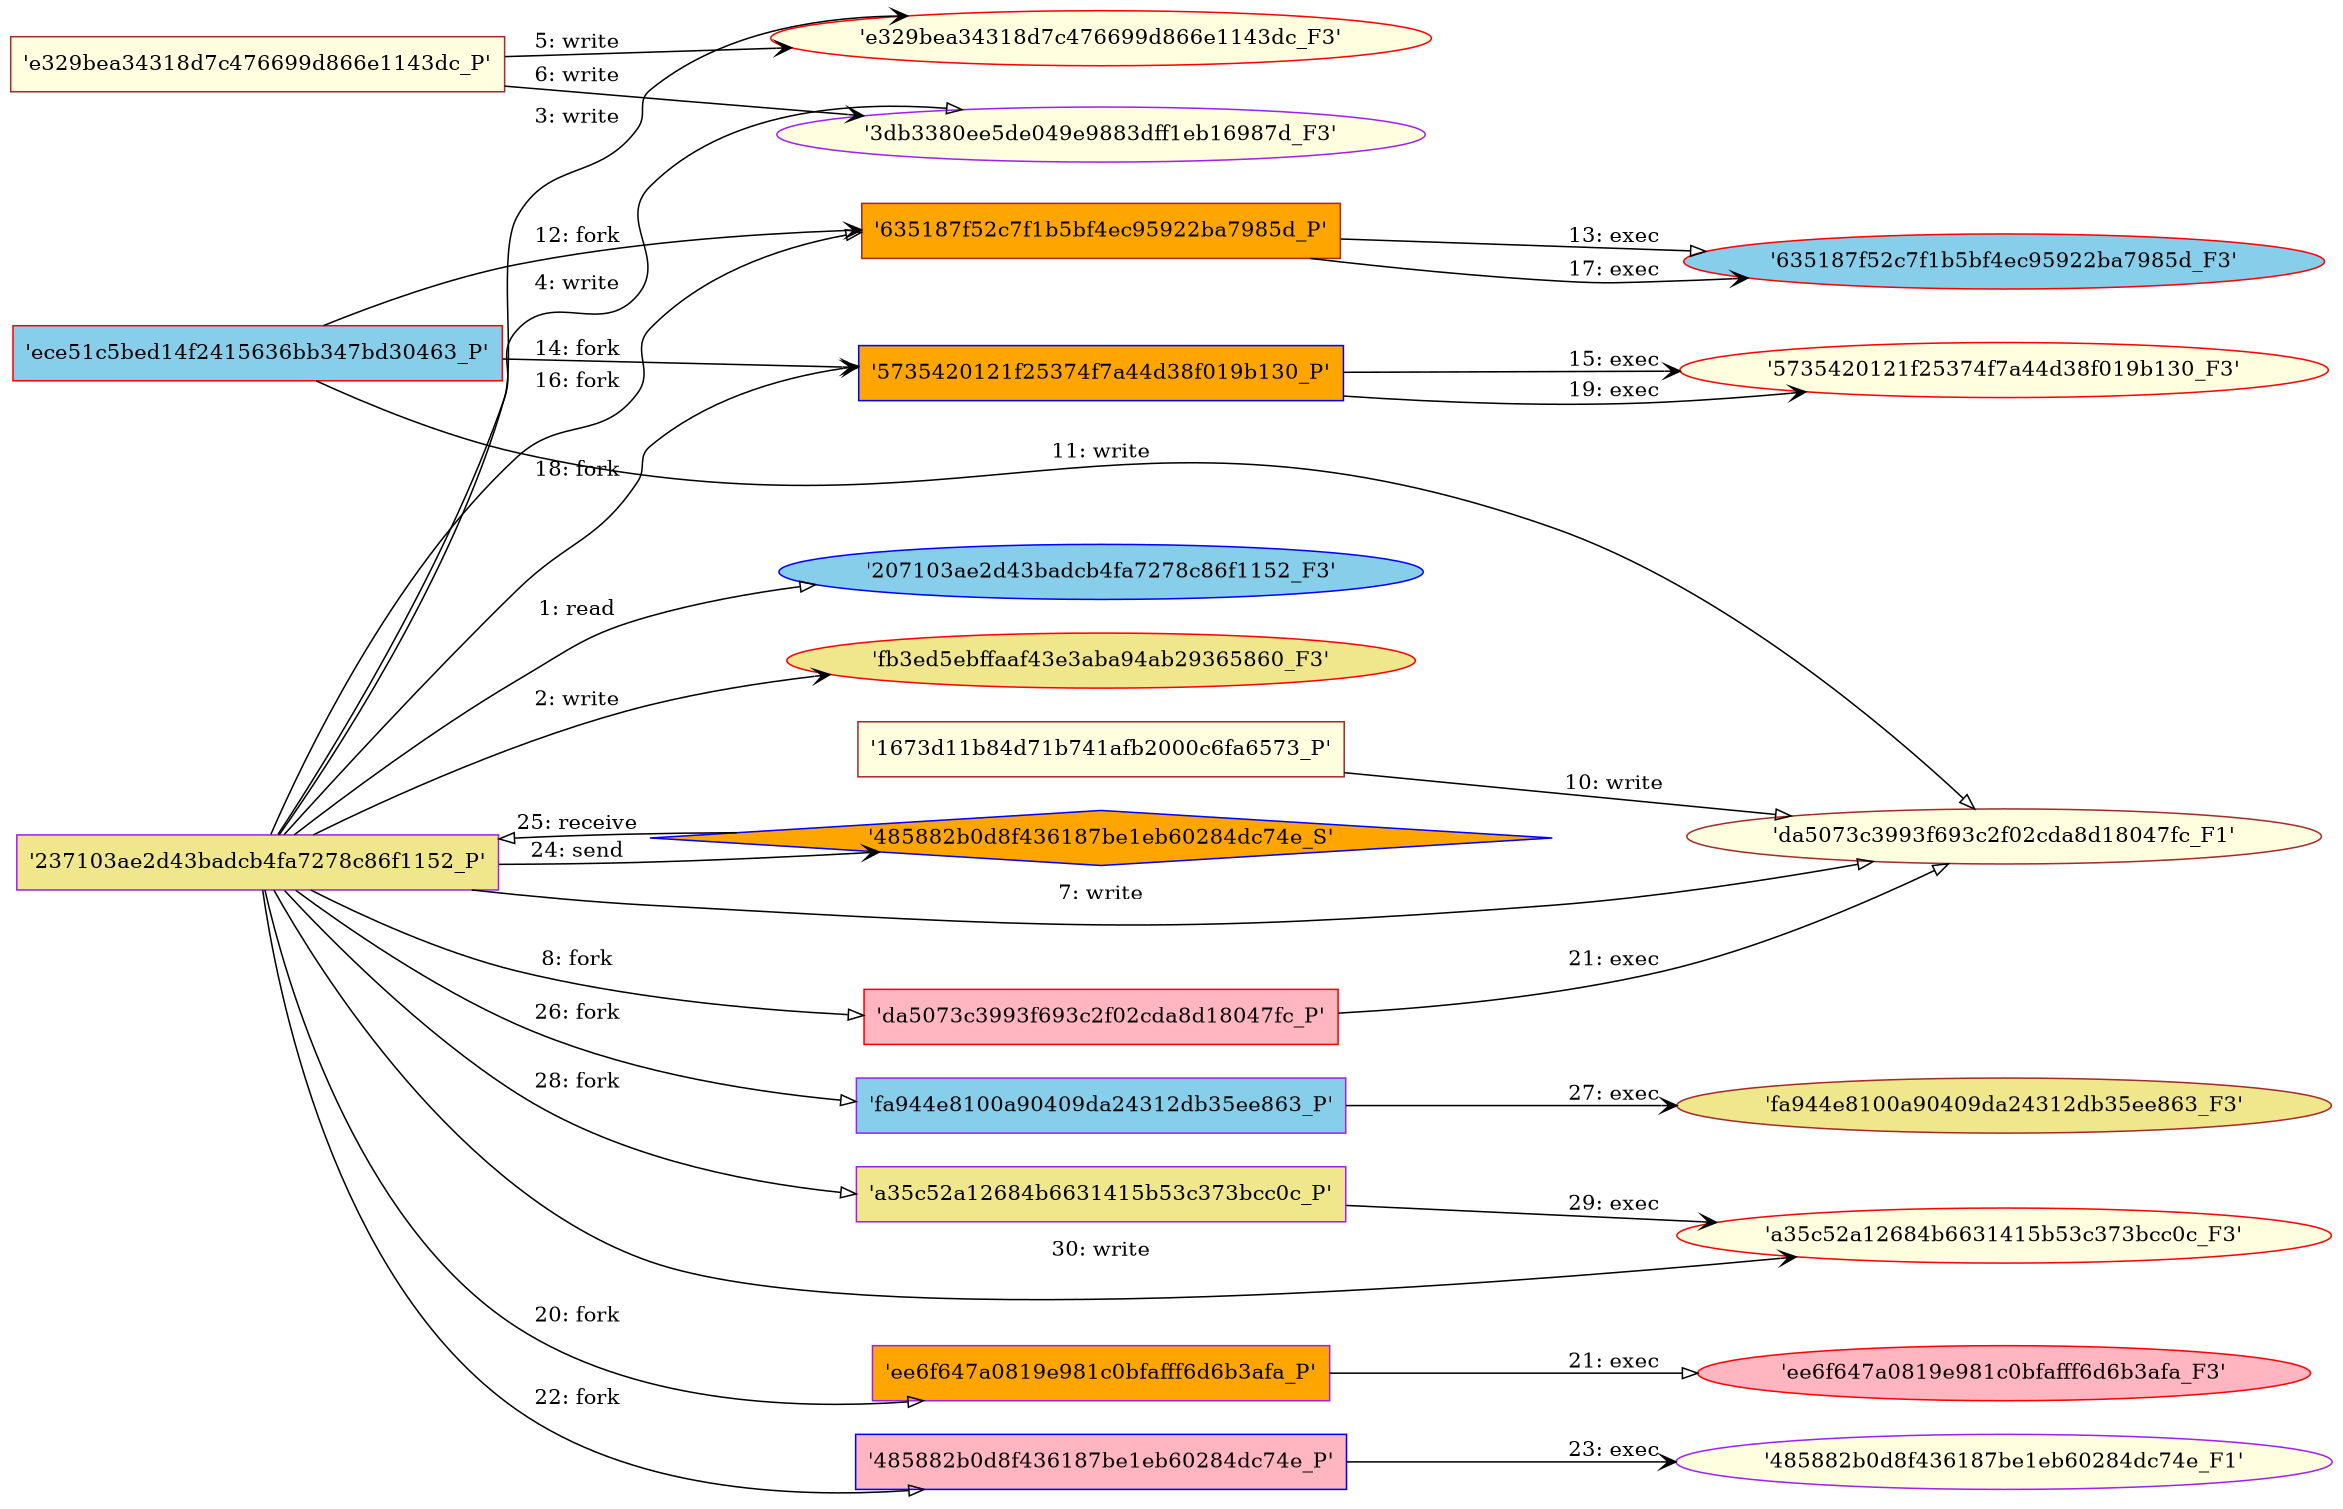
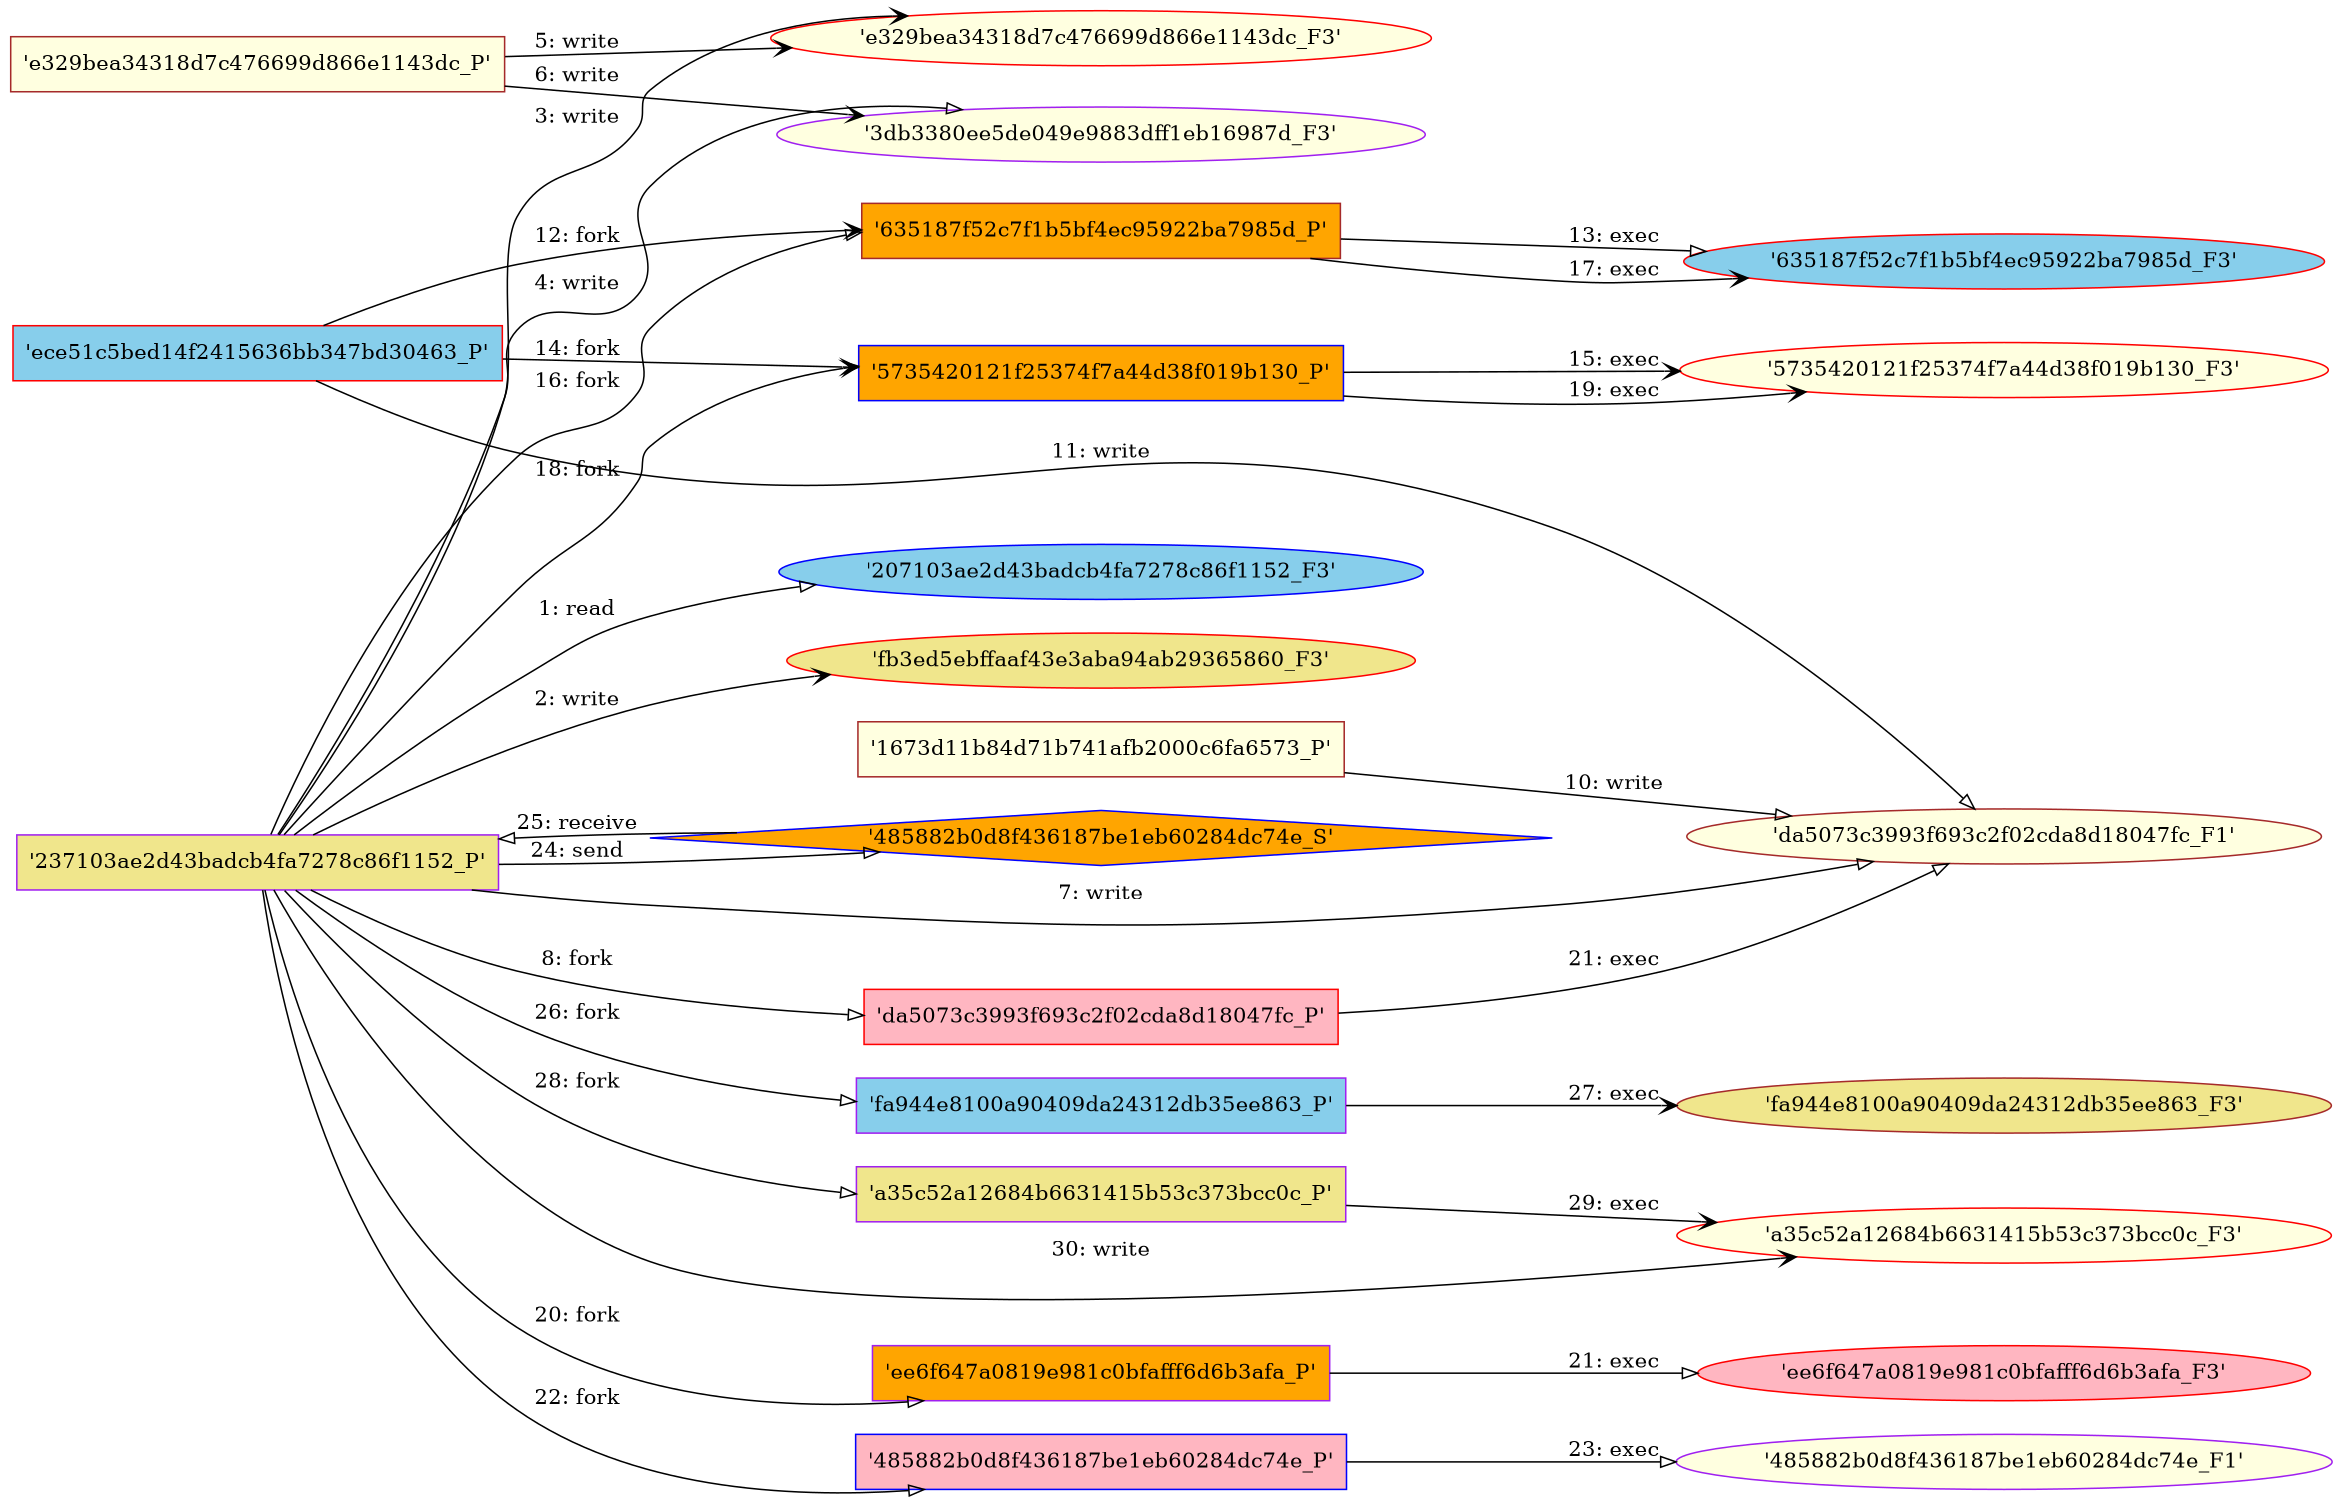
edge "'237103ae2d43badcb4fa7278c86f1152_P'" -> "'485882b0d8f436187be1eb60284dc74e_S'": arrowhead vee -> onormal
edge "'485882b0d8f436187be1eb60284dc74e_P'" -> "'485882b0d8f436187be1eb60284dc74e_F1'": arrowhead vee -> onormal
